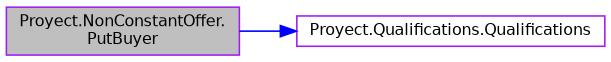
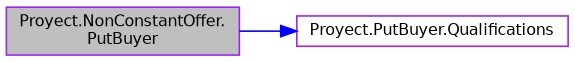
node "Proyect.Qualifications.Qualifications": label "Proyect.Qualifications.Qualifications" -> "Proyect.PutBuyer.Qualifications"
